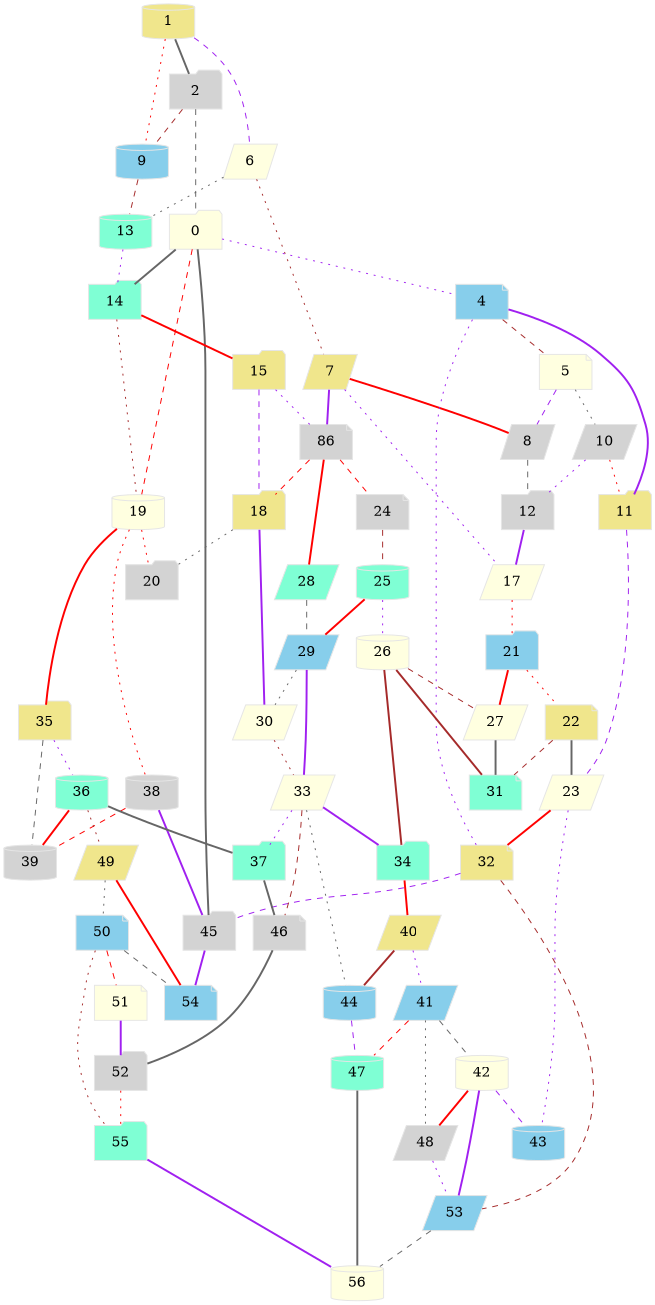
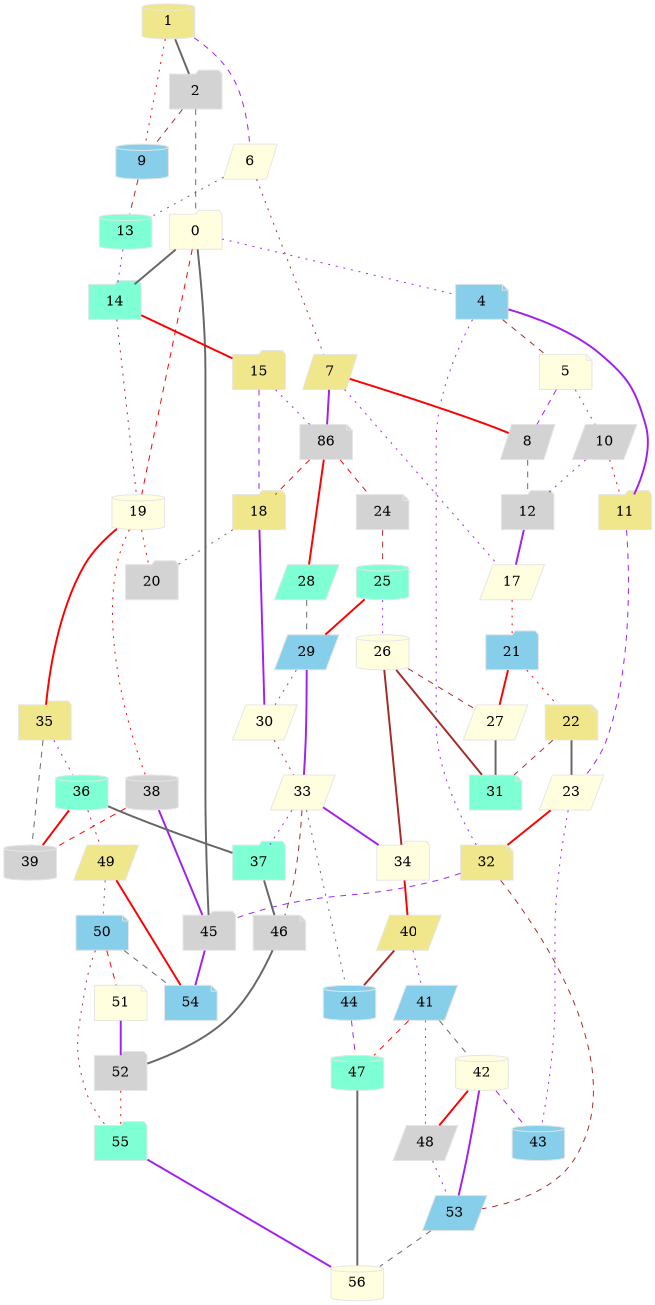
node "34": fillcolor aquamarine -> lightyellow
